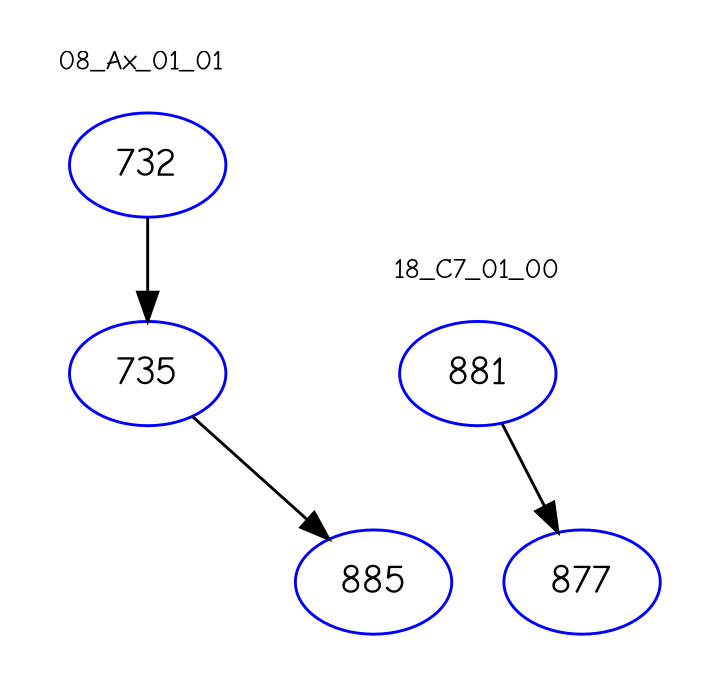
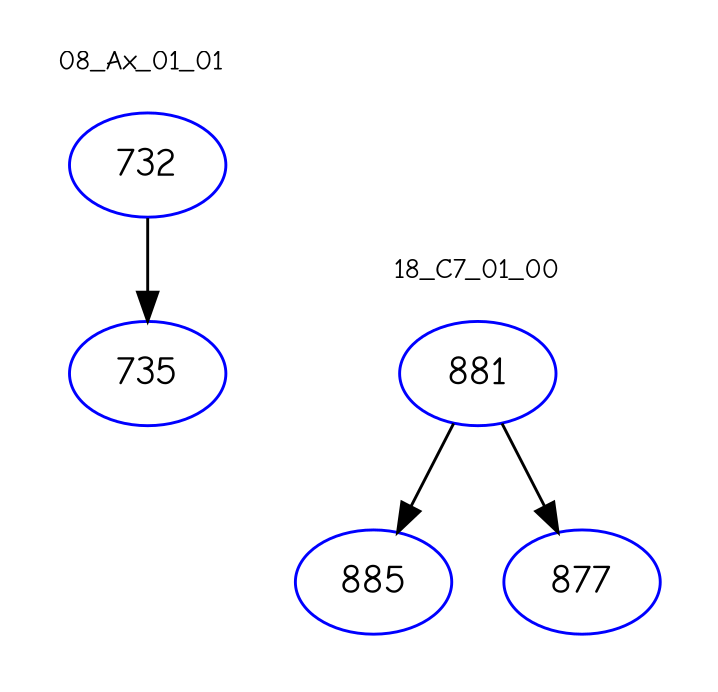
edge "735" -> "885": now "881" -> "885"
